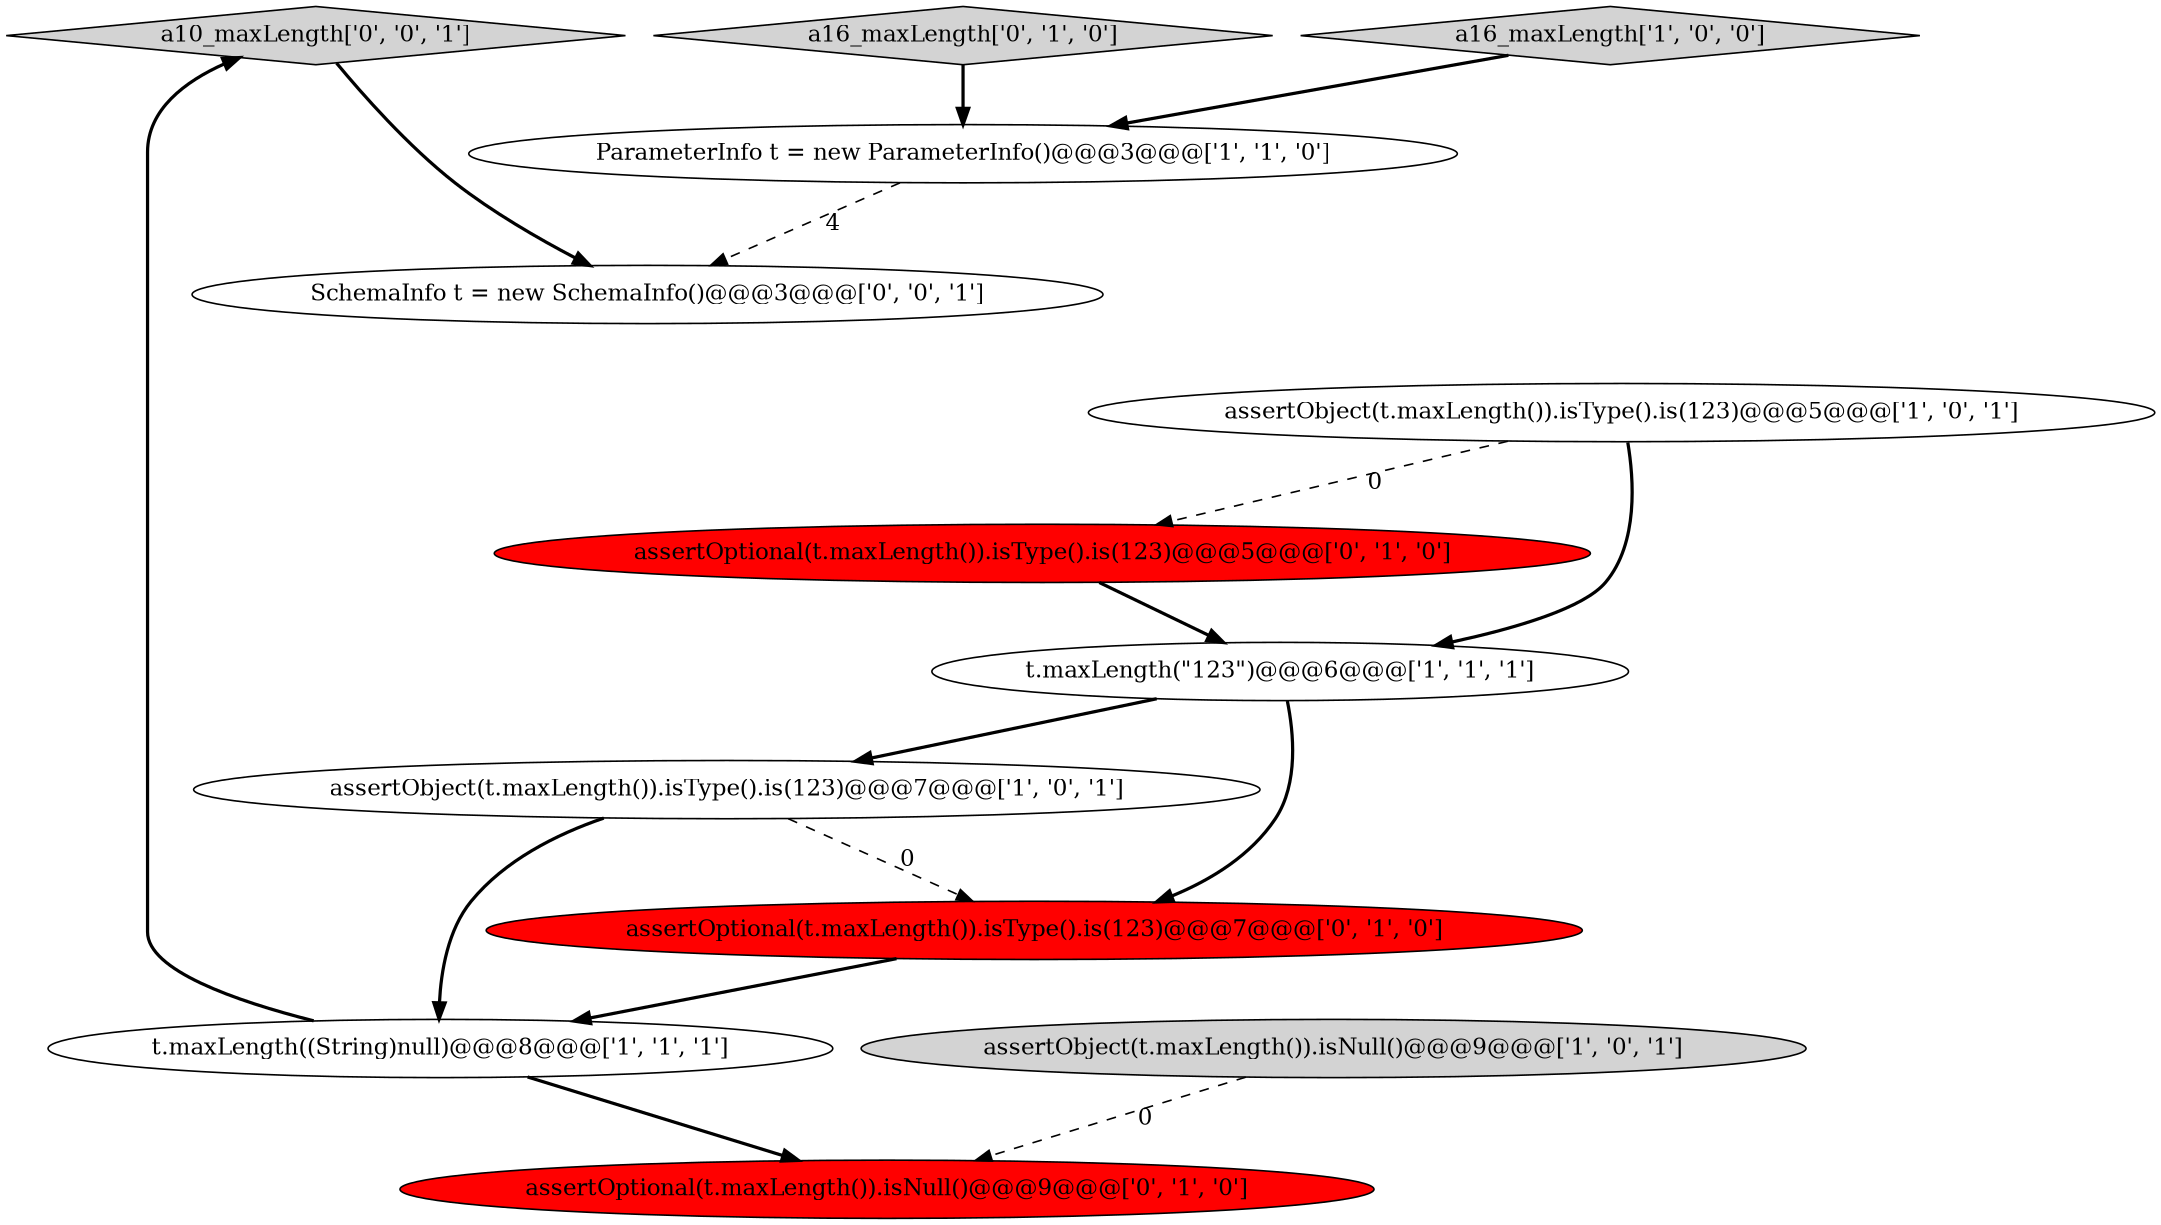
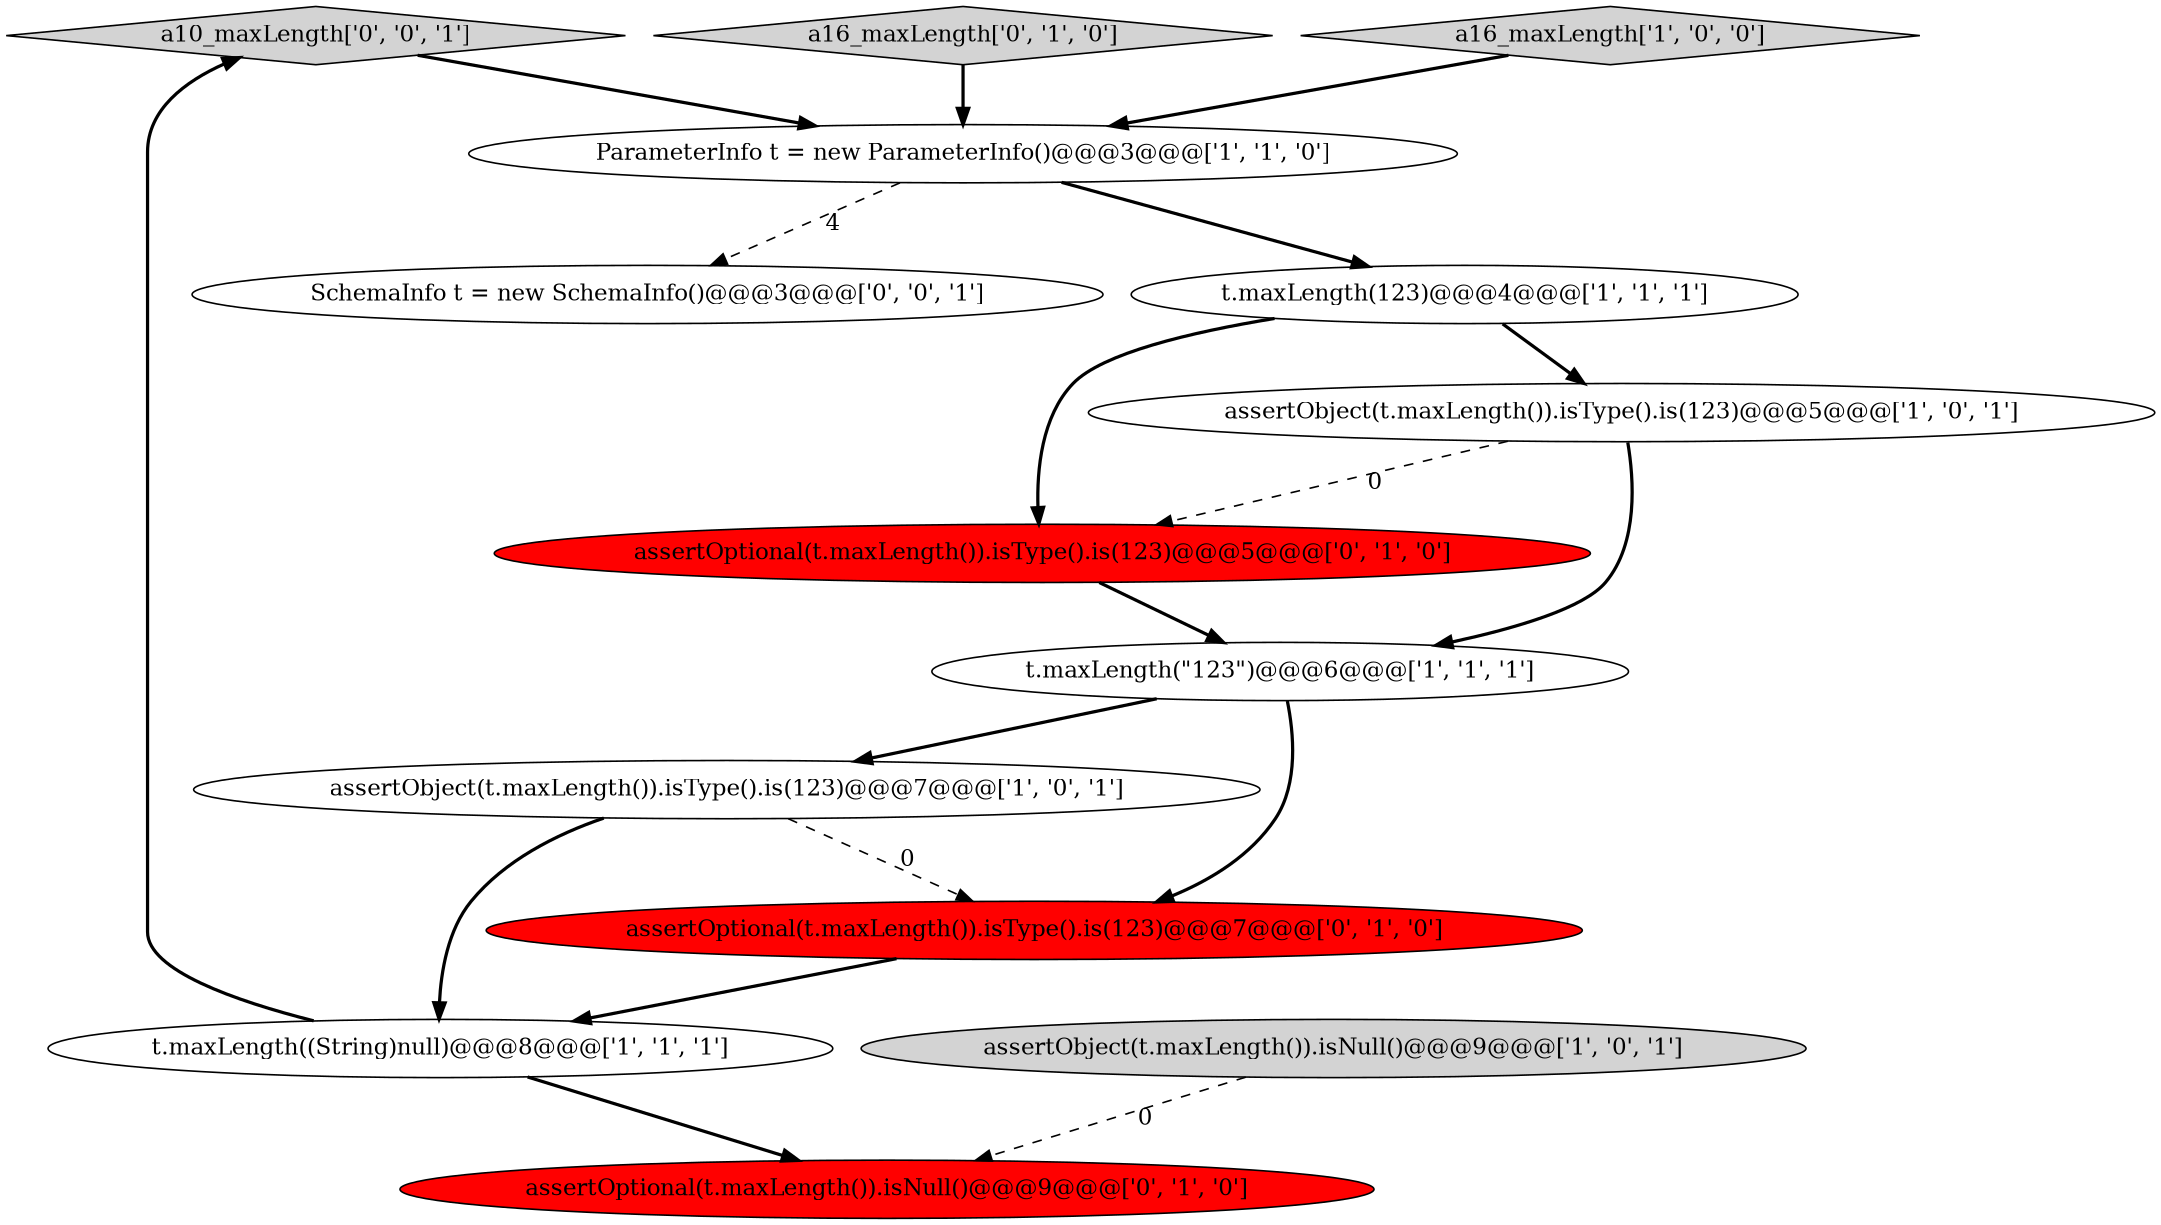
edge "a10_maxLength['0', '0', '1']" -> "SchemaInfo t = new SchemaInfo()@@@3@@@['0', '0', '1']": now "a10_maxLength['0', '0', '1']" -> "ParameterInfo t = new ParameterInfo()@@@3@@@['1', '1', '0']"
node "t.maxLength(123)@@@4@@@['1', '1', '1']": added
